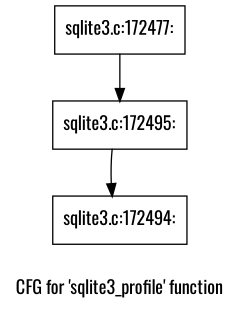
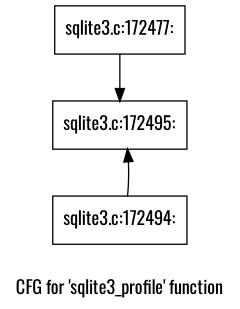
edge "sqlite3.c:172495:" -> "sqlite3.c:172494:": reversed
